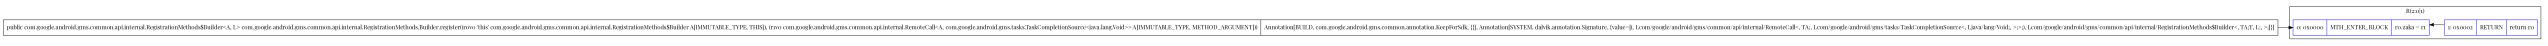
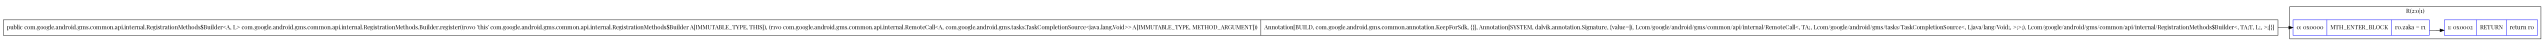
edge "1: 0x0002" -> "0: 0x0000": reversed
